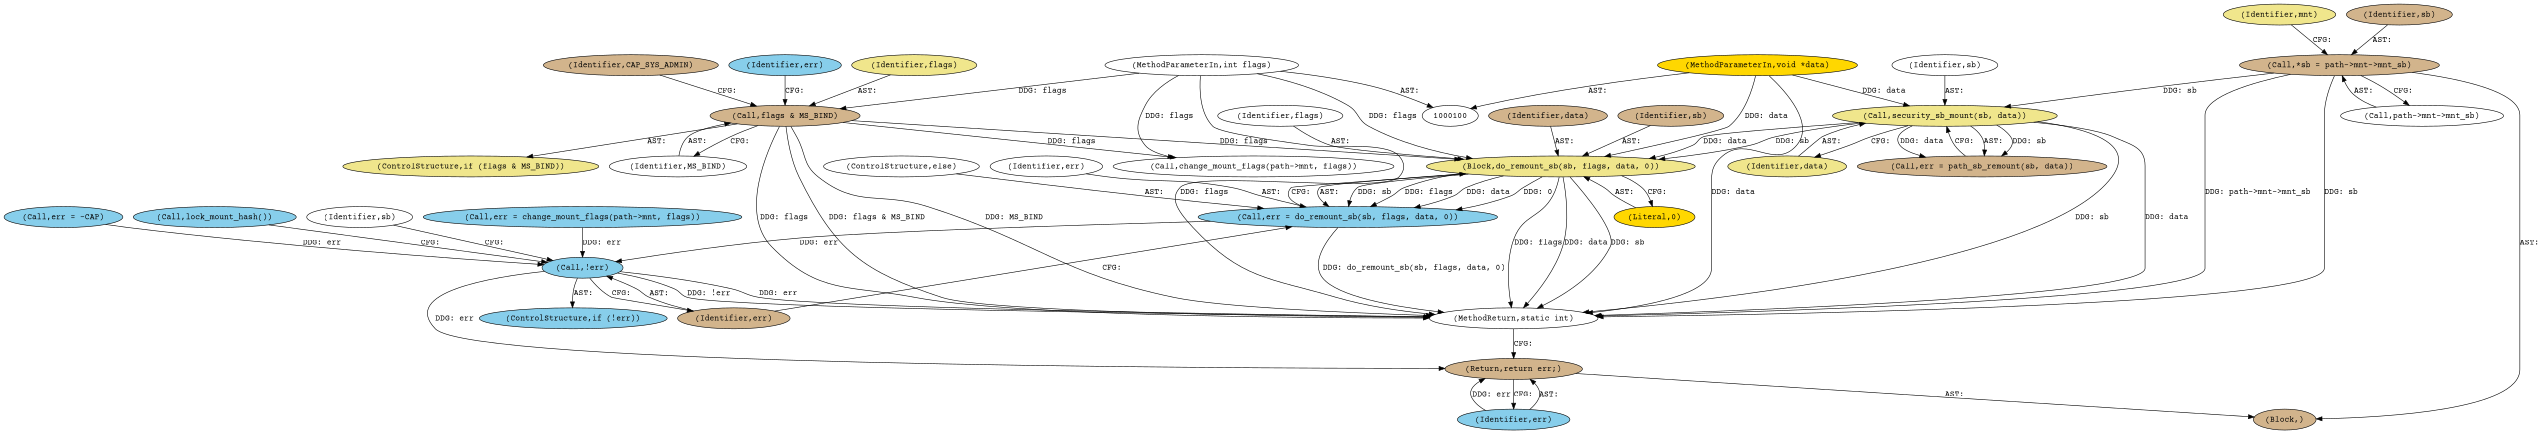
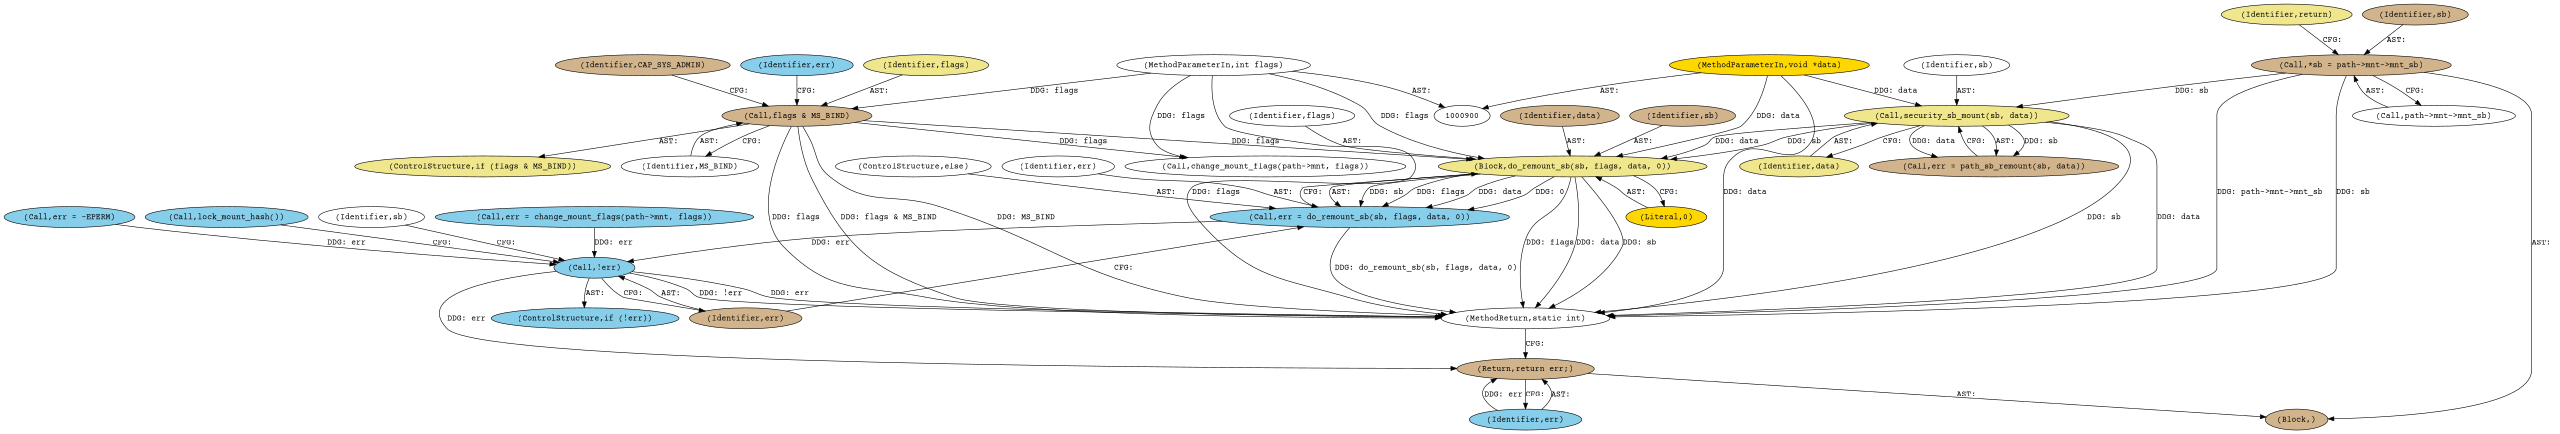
node "(Identifier,mnt)": label "(Identifier,mnt)" -> "(Identifier,return)"
node "1000100": label "1000100" -> "1000900"
node "(Call,err = -CAP)": label "(Call,err = -CAP)" -> "(Call,err = -EPERM)"
